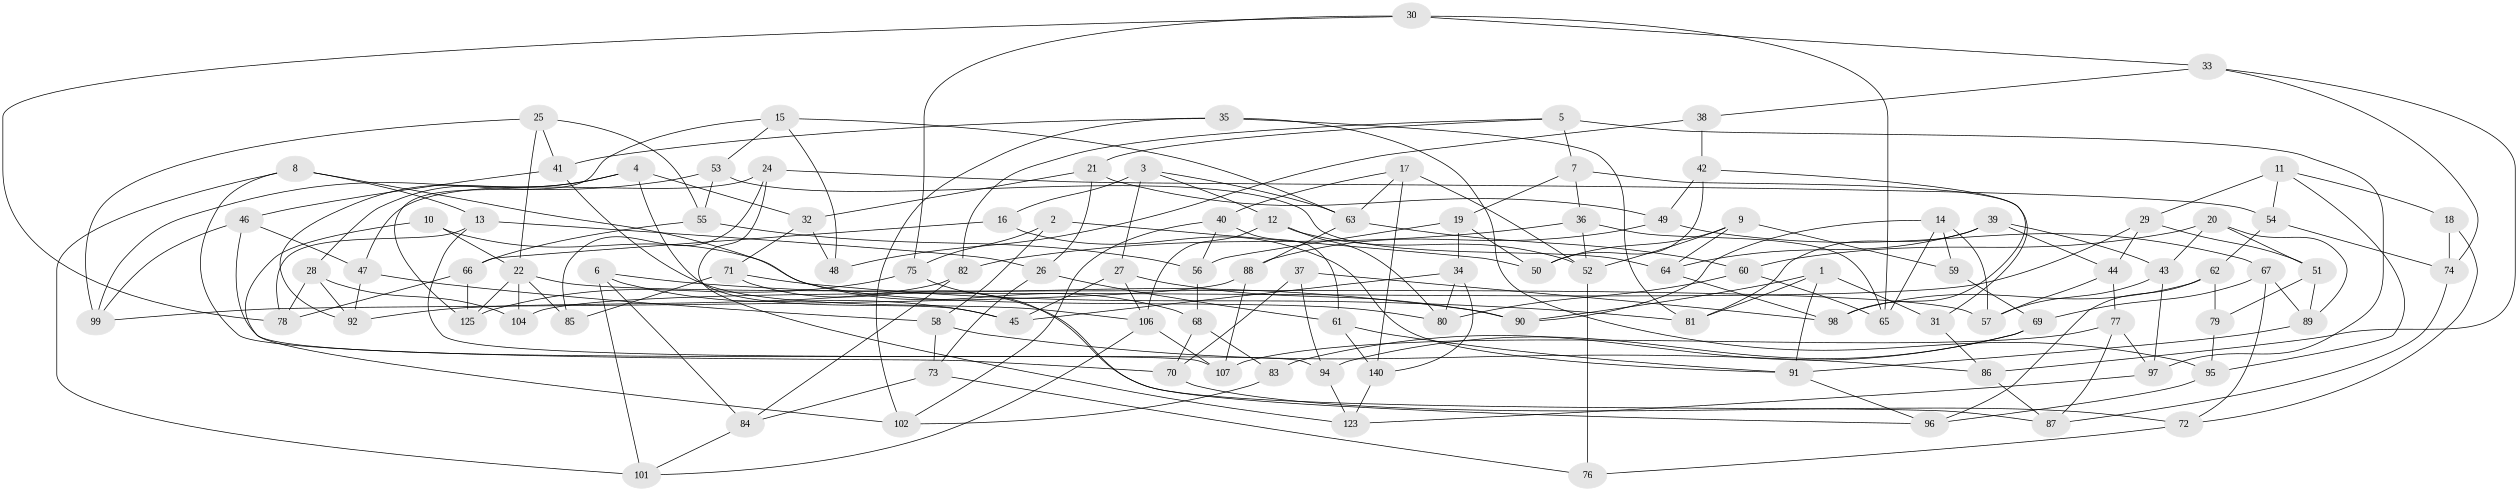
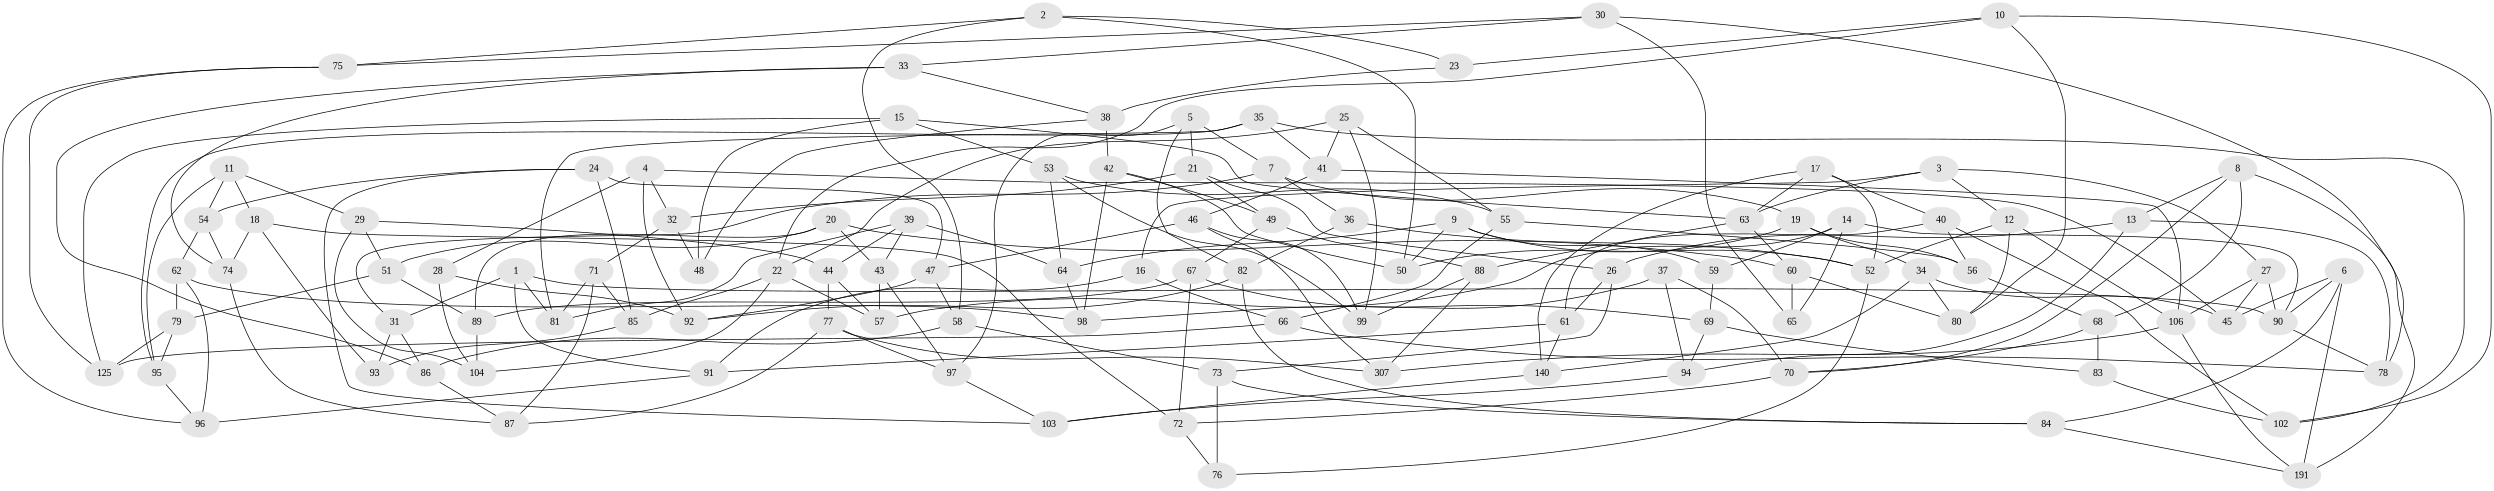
node "23": added
edge "36" -- "65": removed
edge "28" -- "78": now "90" -- "78"
edge "22" -- "125": now "79" -- "125"
edge "89" -- "91": now "89" -- "104"
node "93": added
node "107": label "107" -> "307"
node "123": label "123" -> "103"
node "101": label "101" -> "191"
